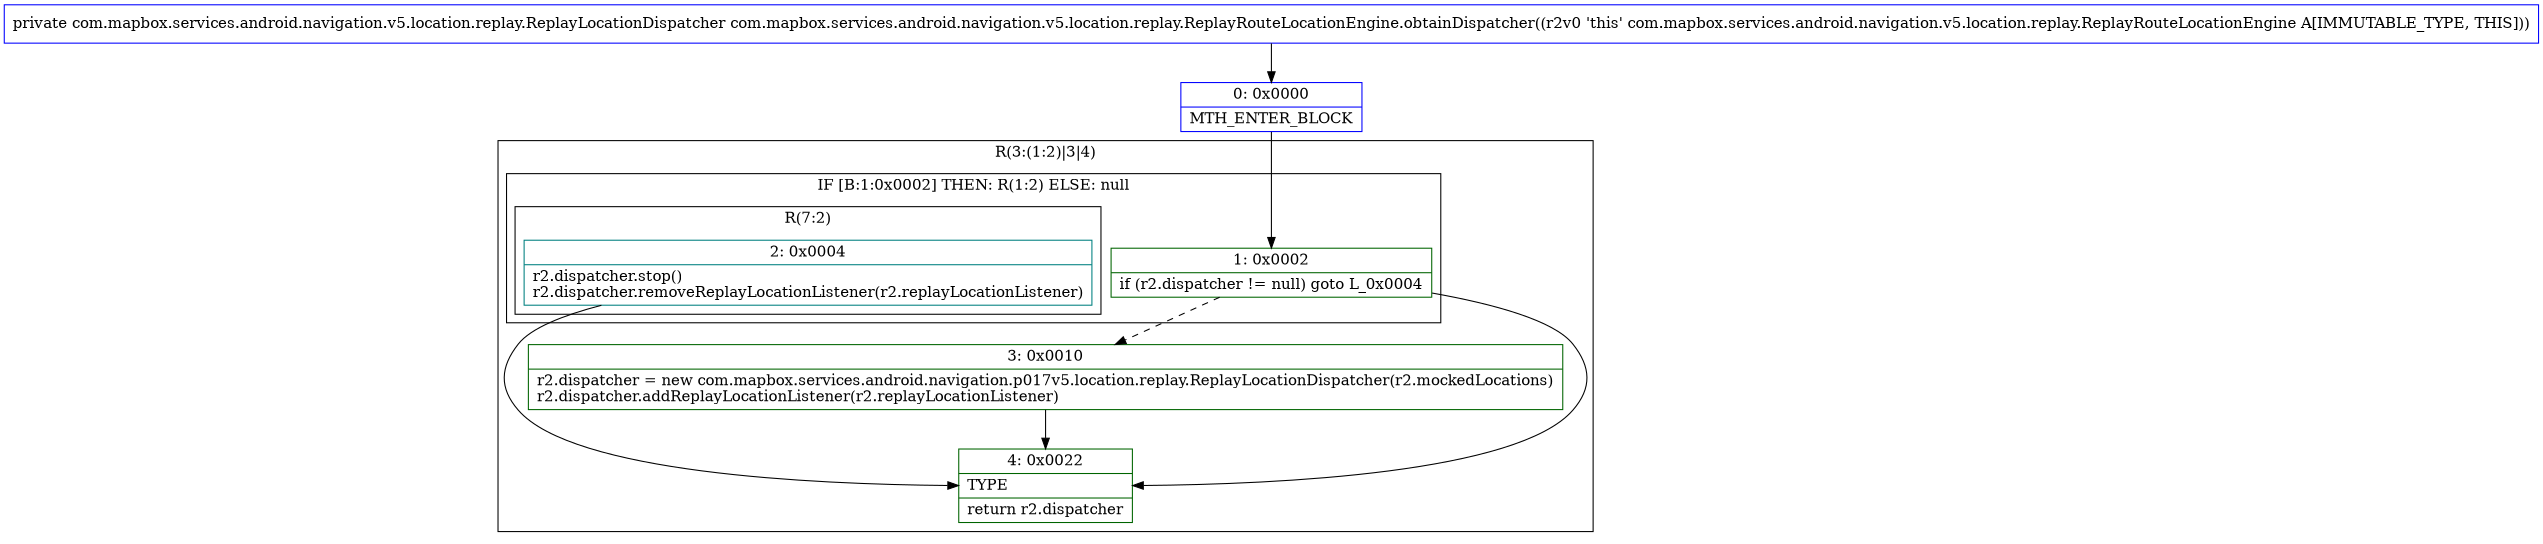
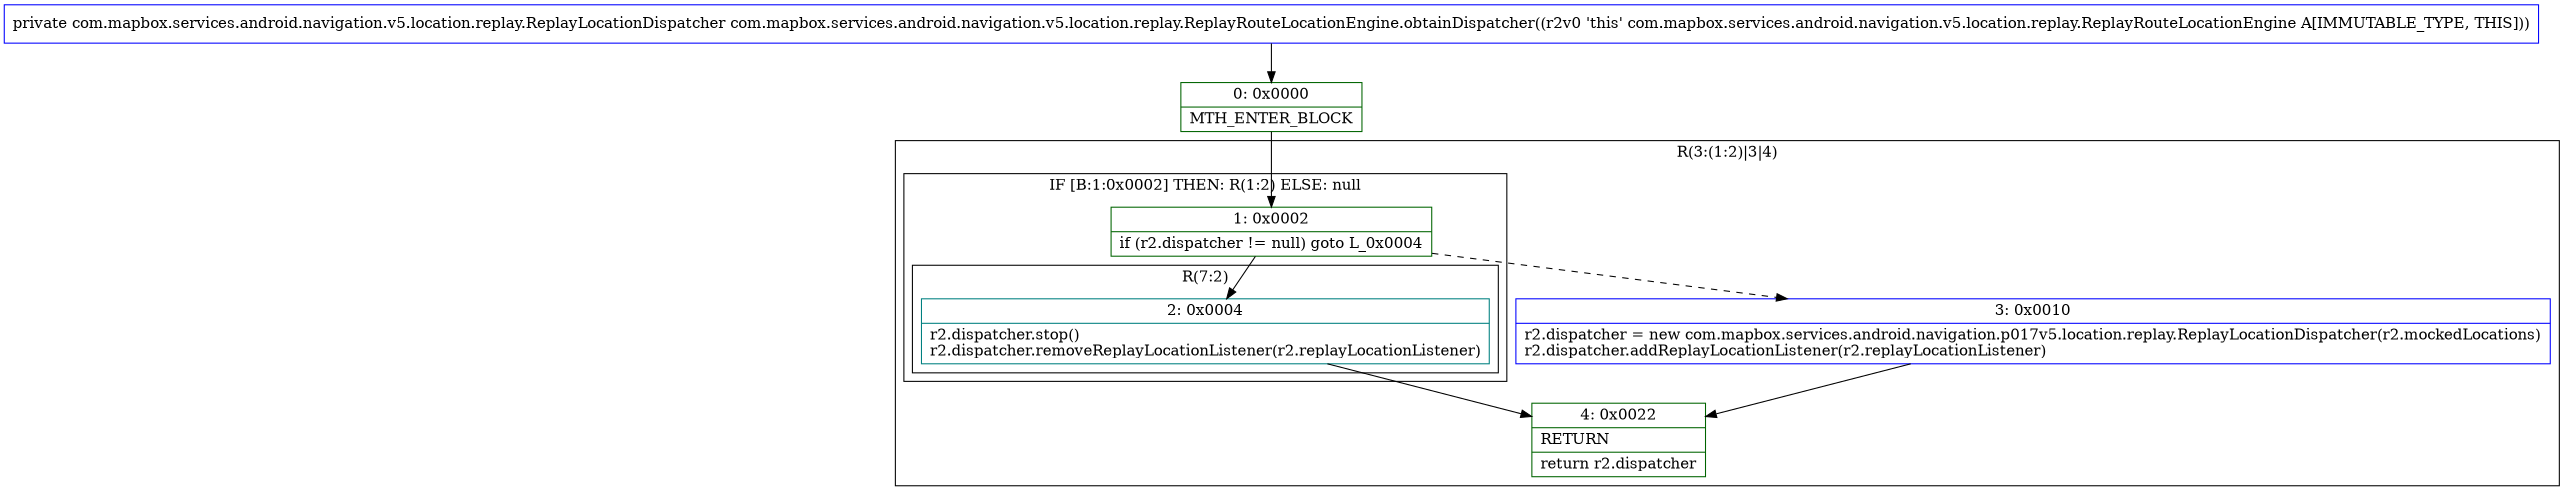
node "0: 0x0000": color blue -> darkgreen
node "3: 0x0010": color darkgreen -> blue
edge "1: 0x0002" -> "4: 0x0022": now "1: 0x0002" -> "2: 0x0004"
node "4: 0x0022": text "TYPE" -> "RETURN"
